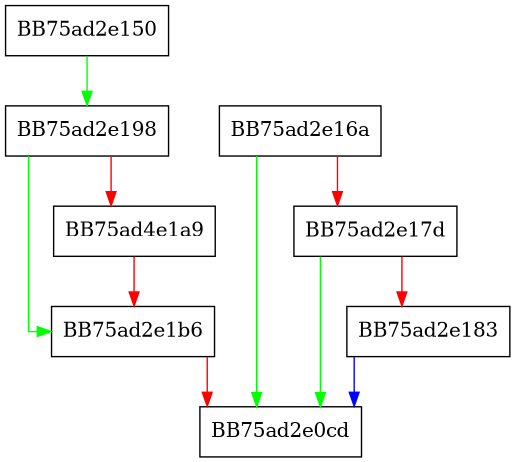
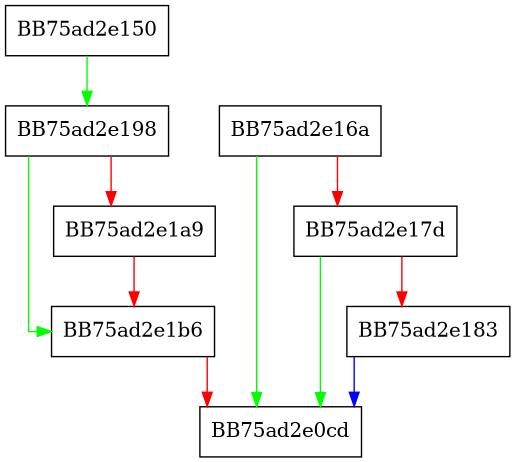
node "BB75ad4e1a9": label "BB75ad4e1a9" -> "BB75ad2e1a9"
